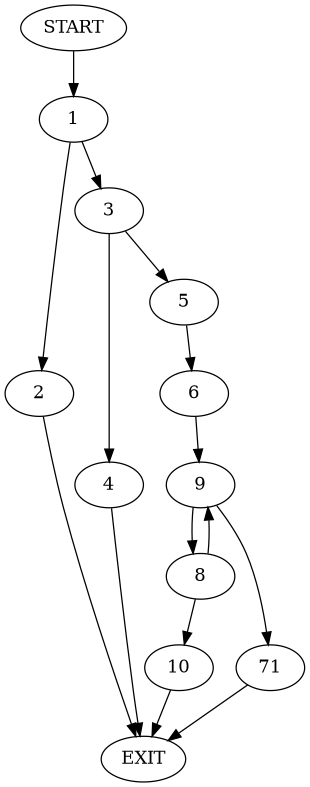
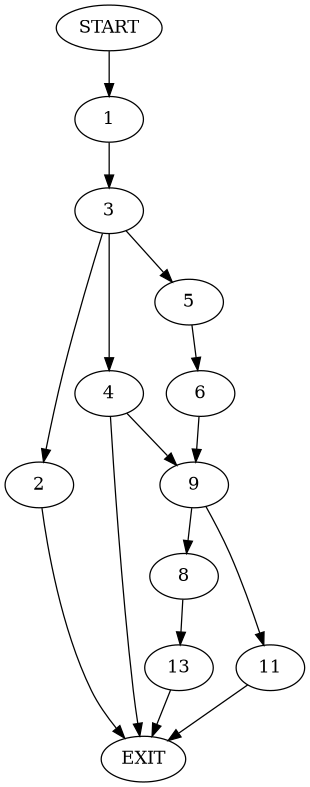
edge "1" -> "2": now "3" -> "2"
edge "8" -> "9": now "4" -> "9"
node "10": label "10" -> "13"
node "71": label "71" -> "11"
